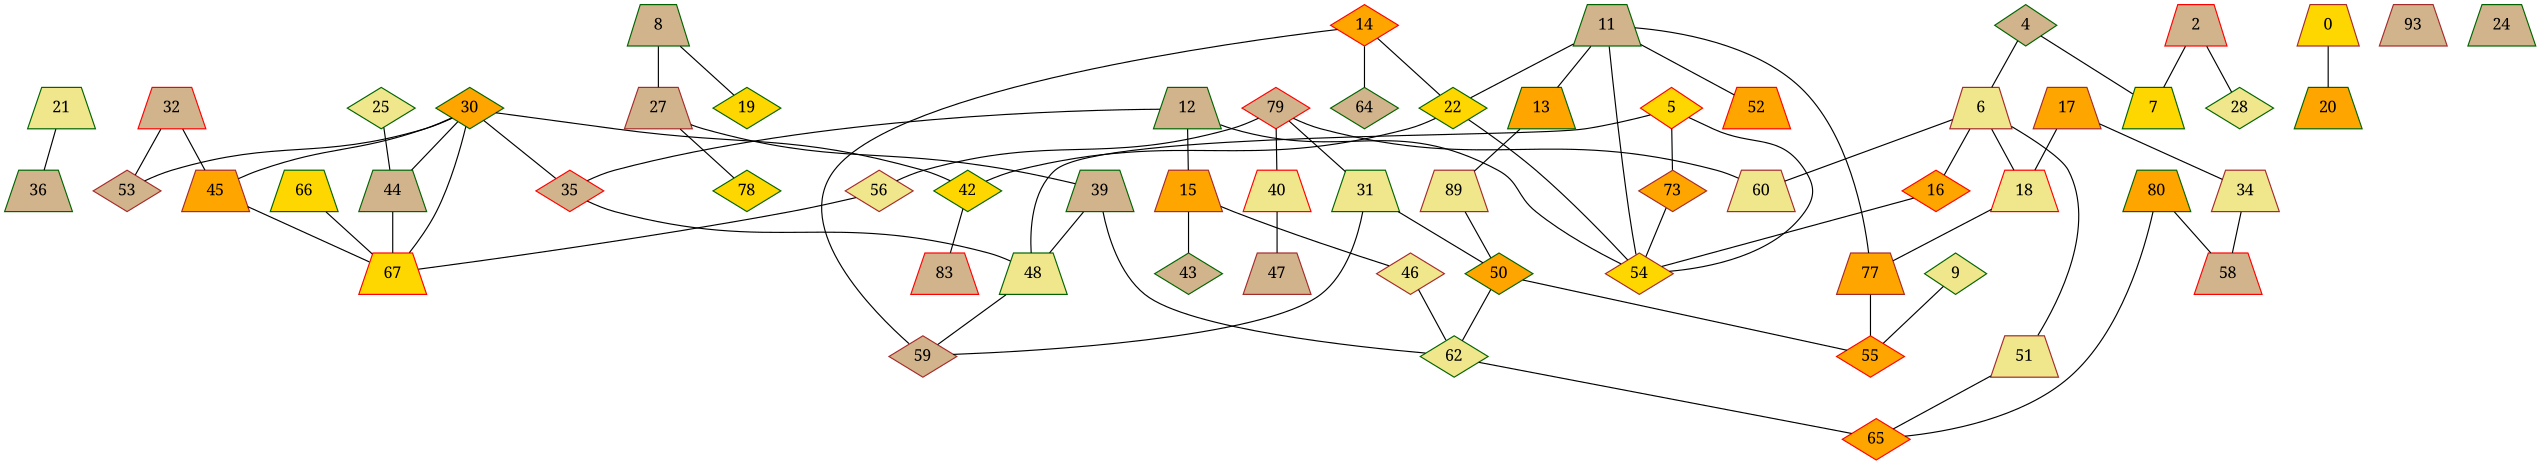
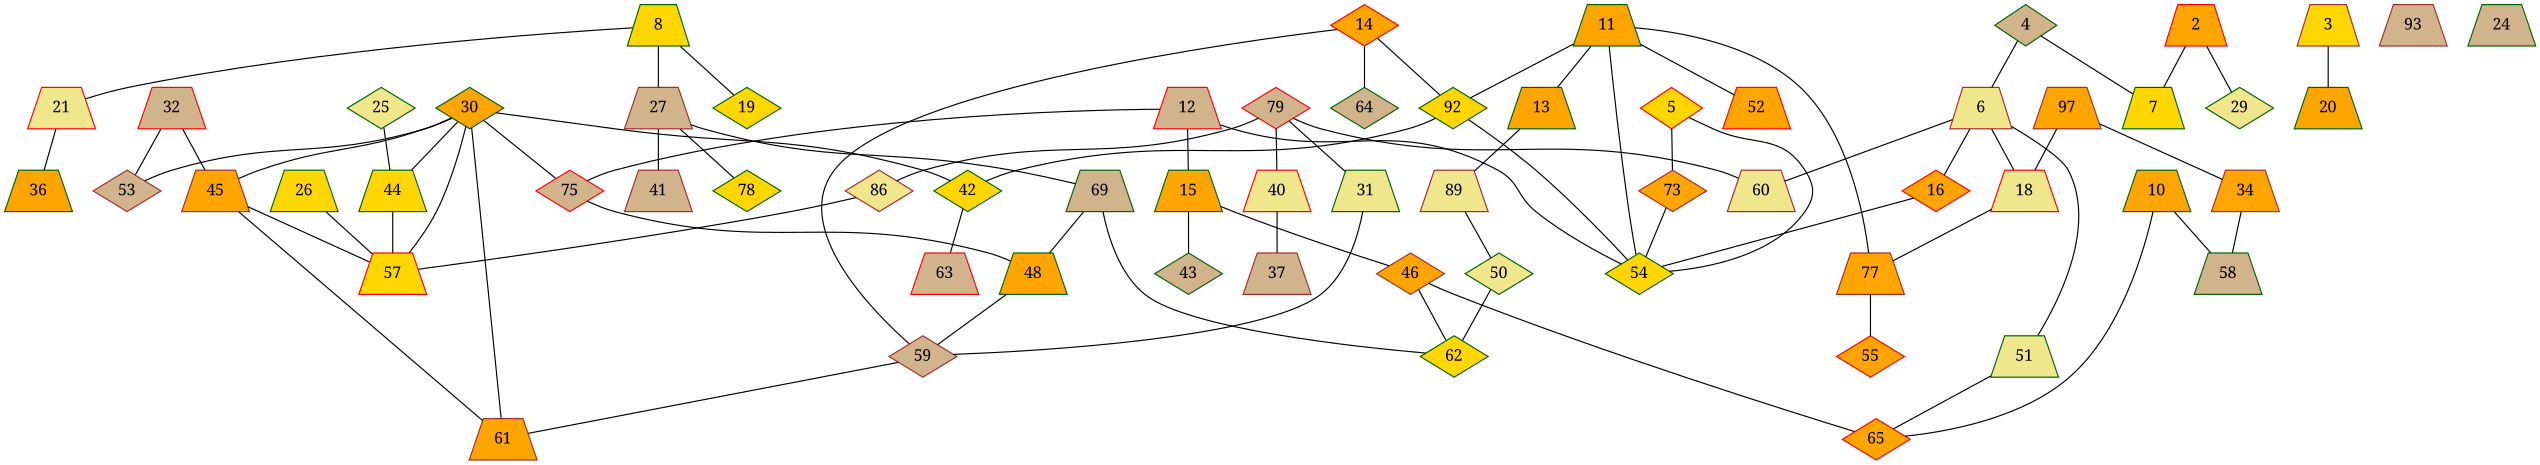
node "8": fillcolor tan -> gold
node "11": fillcolor tan -> orange
node "2": fillcolor tan -> orange
node "0": label "0" -> "3"
edge "8" -- "21": added
node "21": color darkgreen -> red
node "12": color darkgreen -> red
node "22": label "22" -> "92"
node "17": label "17" -> "97"
node "28": label "28" -> "29"
edge "5" -- "48": removed
node "36": fillcolor tan -> orange
node "66": label "66" -> "26"
node "44": fillcolor tan -> gold
node "35": label "35" -> "75"
node "41": added
node "56": label "56" -> "86"
node "39": label "39" -> "69"
node "15": color brown -> darkgreen
node "80": label "80" -> "10"
node "34": fillcolor khaki -> orange
edge "31" -- "50": removed
node "67": label "67" -> "57"
node "83": label "83" -> "63"
node "48": fillcolor khaki -> orange
node "47": label "47" -> "37"
node "46": fillcolor khaki -> orange
node "50": fillcolor orange -> khaki
node "54": color brown -> darkgreen
node "9": removed
node "58": color red -> darkgreen
edge "50" -- "55": removed
node "62": fillcolor khaki -> gold
node "51": color brown -> darkgreen
edge "62" -- "65": now "46" -- "65"
node "61": added
